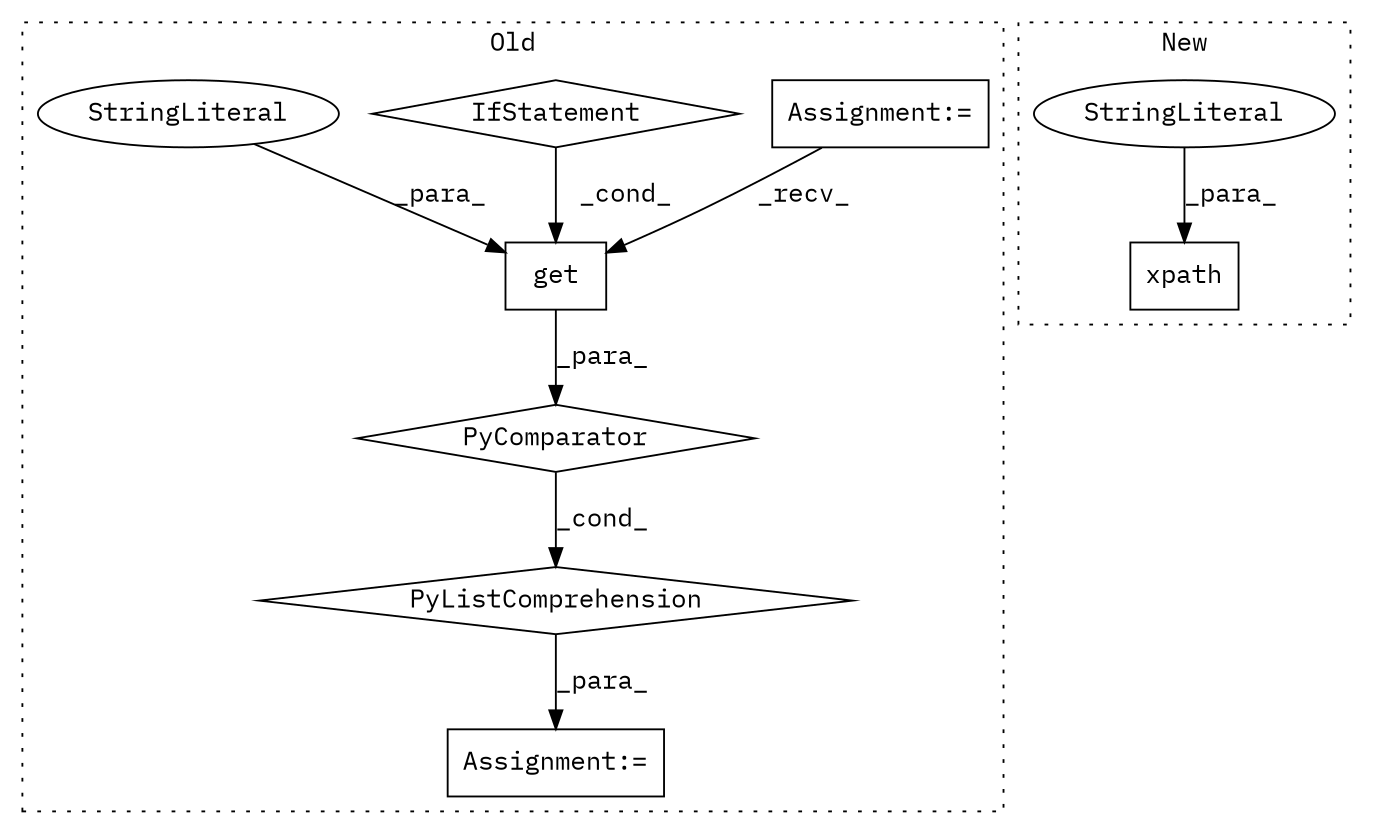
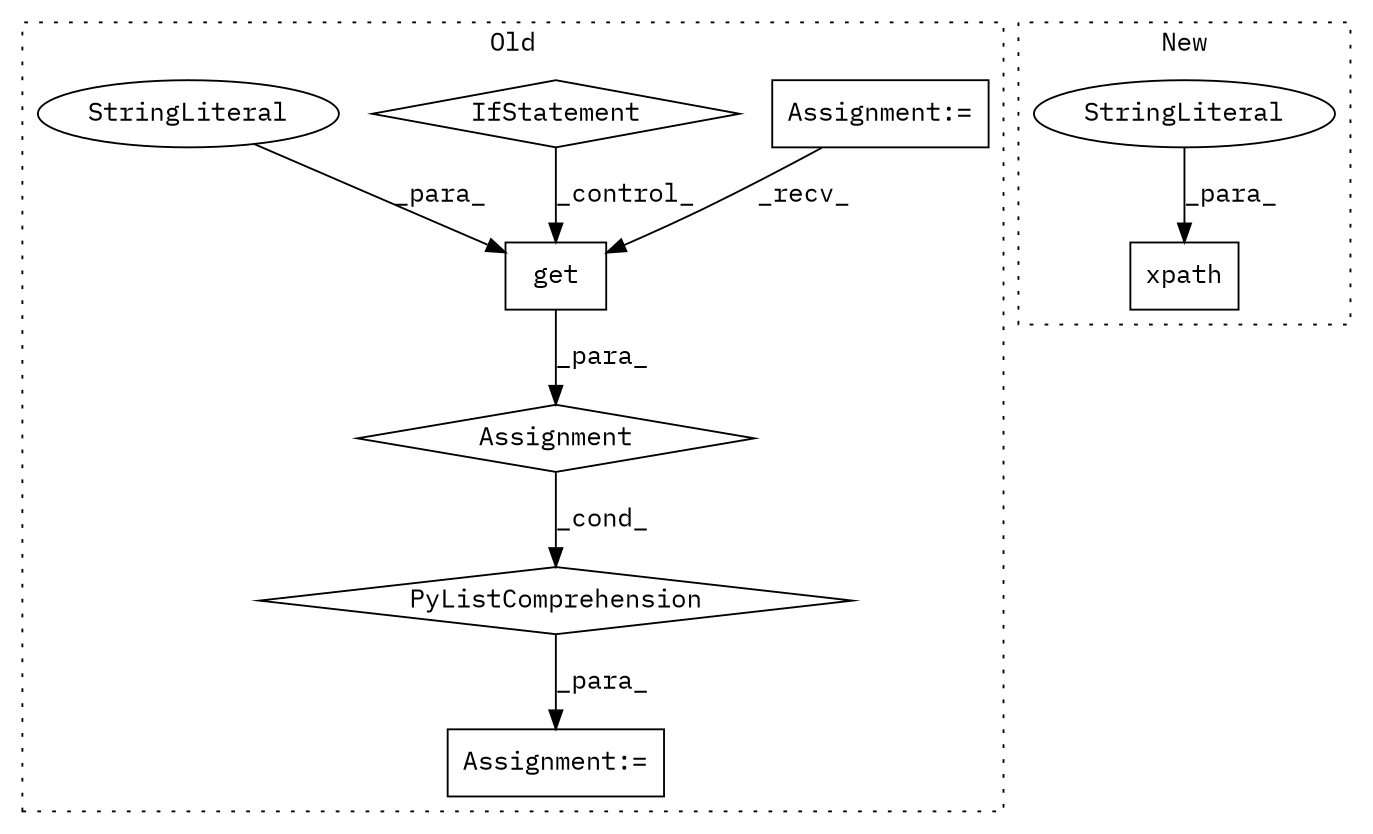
edge "IfStatement" -> "get": label "_cond_" -> "_control_"
node "PyComparator": label "PyComparator" -> "Assignment"
